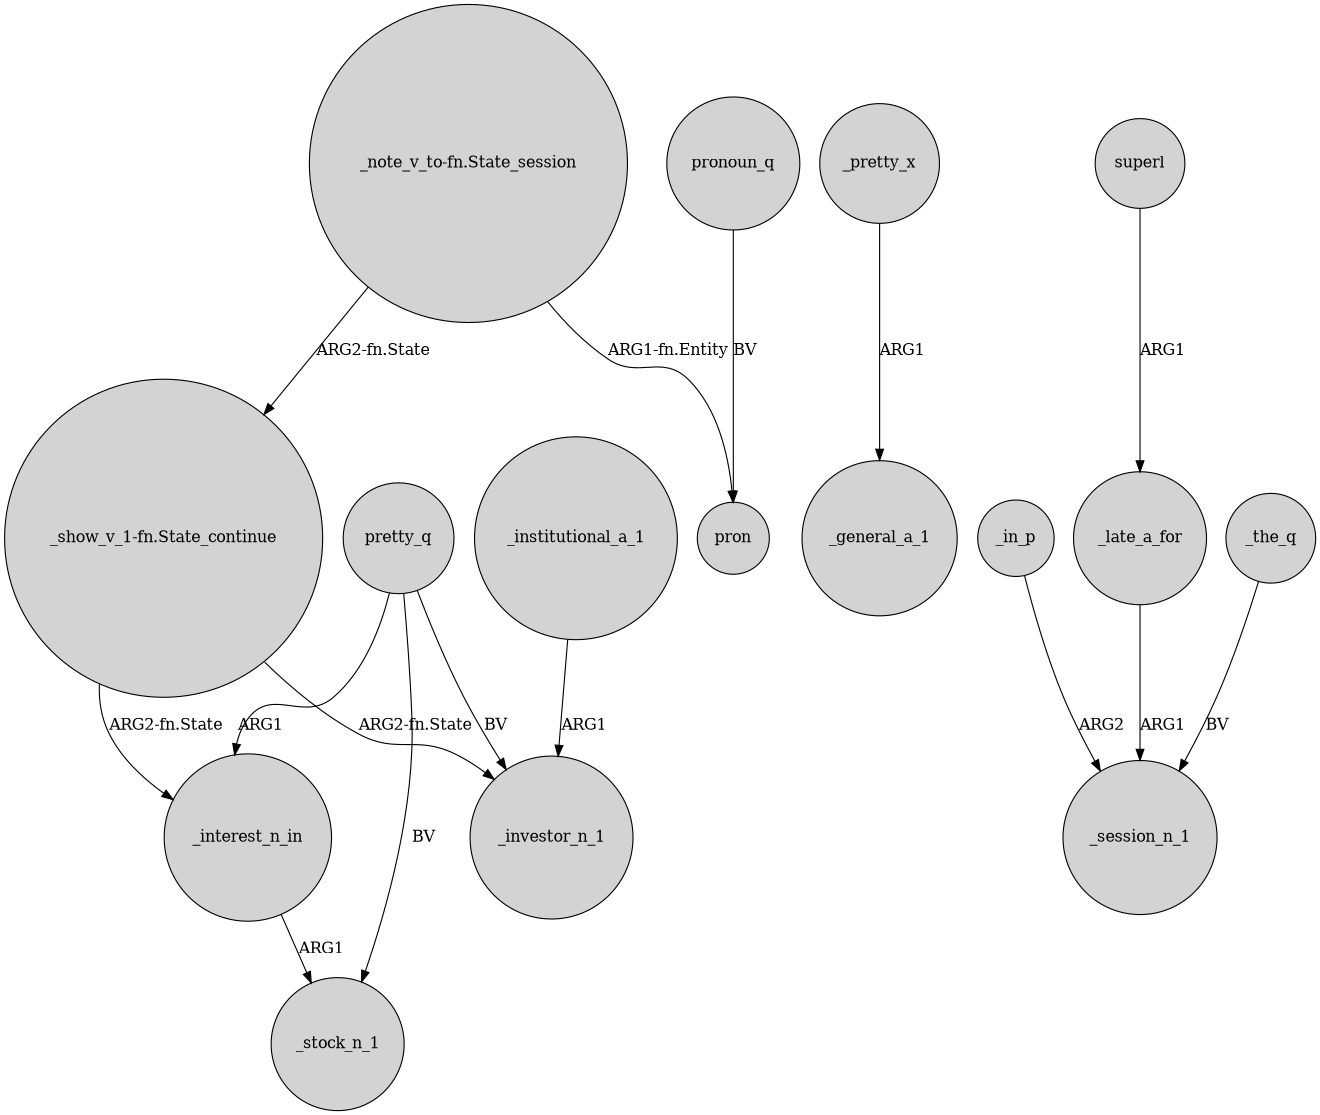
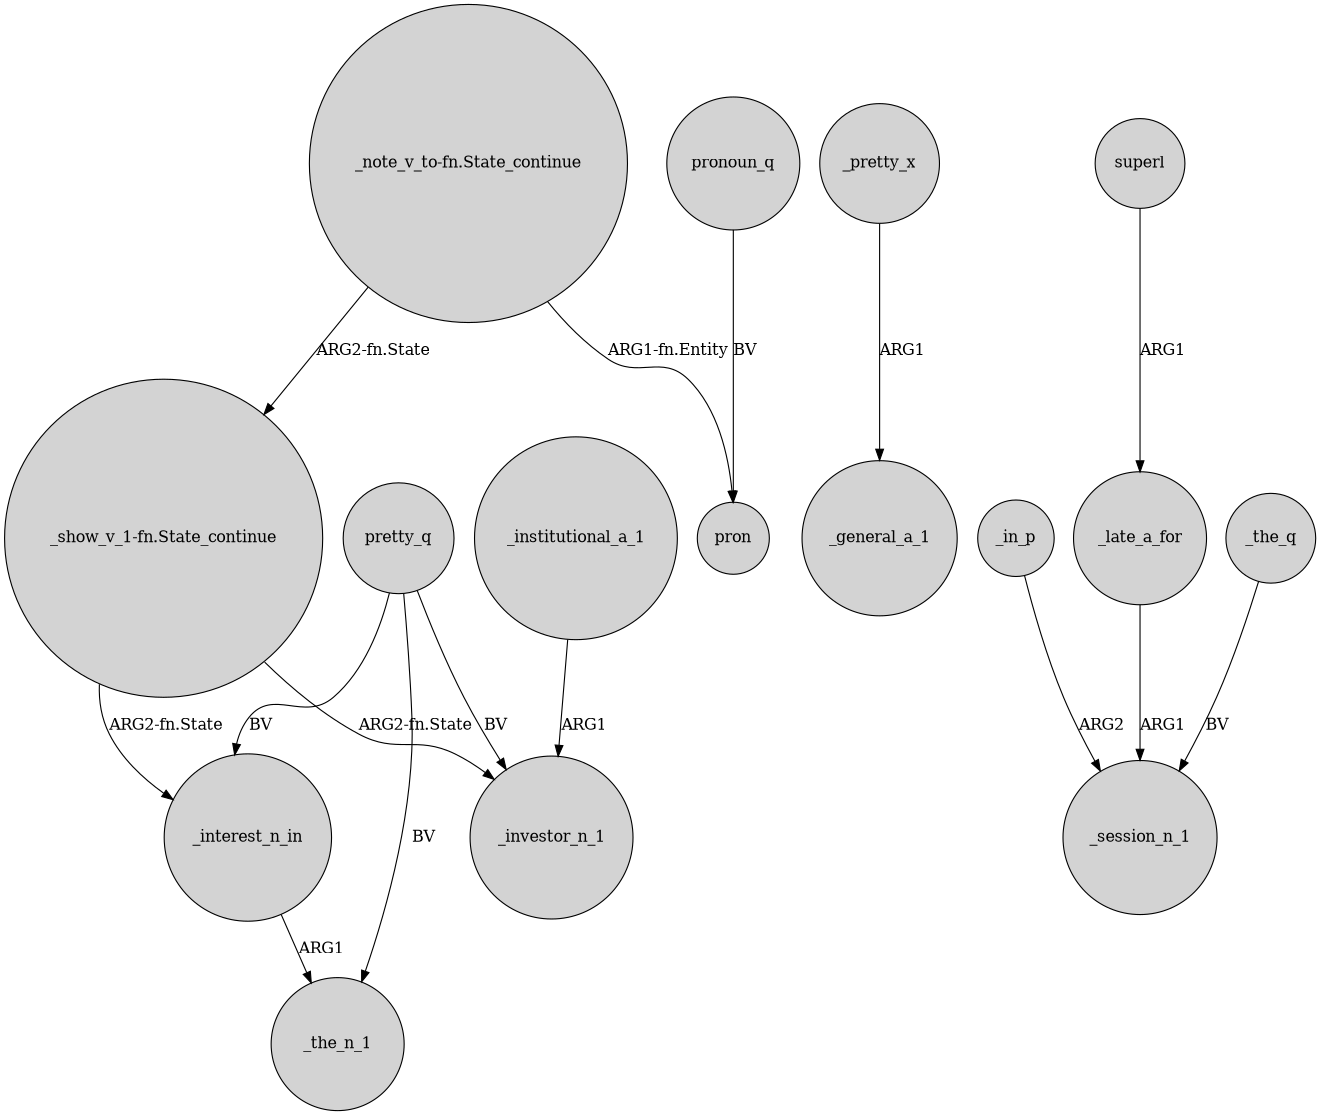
node "_note_v_to-fn.State_session": label "_note_v_to-fn.State_session" -> "_note_v_to-fn.State_continue"
edge "pretty_q" -> "_interest_n_in": label "ARG1" -> "BV"
node "_stock_n_1": label "_stock_n_1" -> "_the_n_1"
